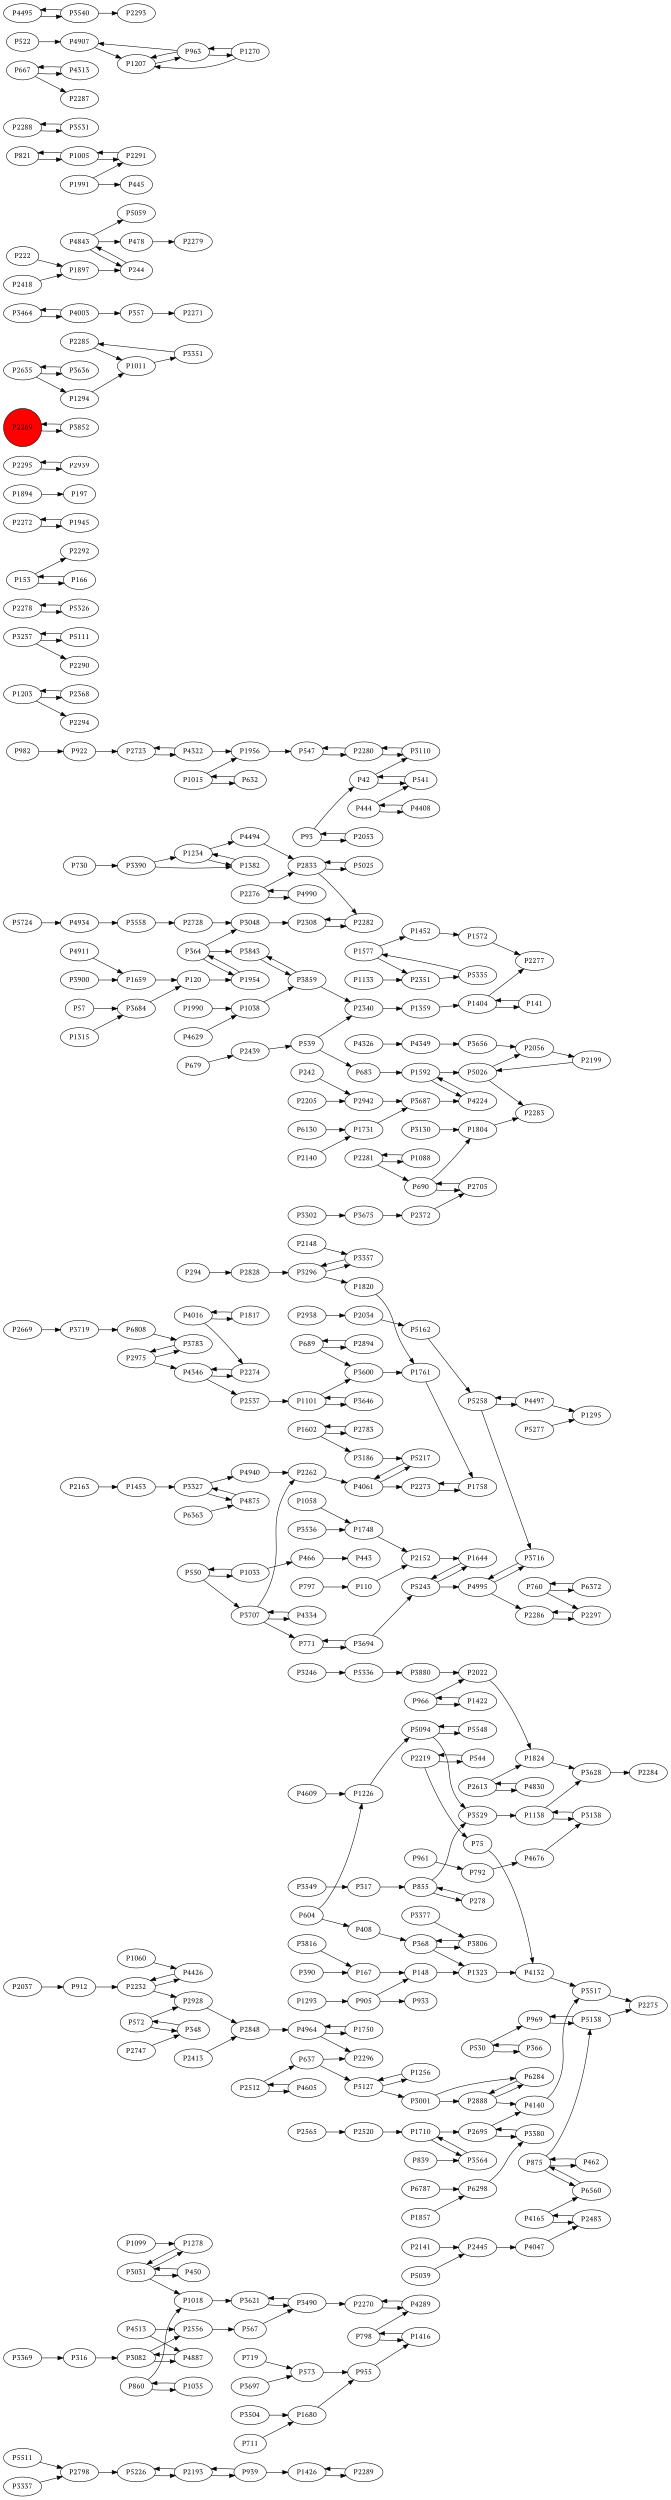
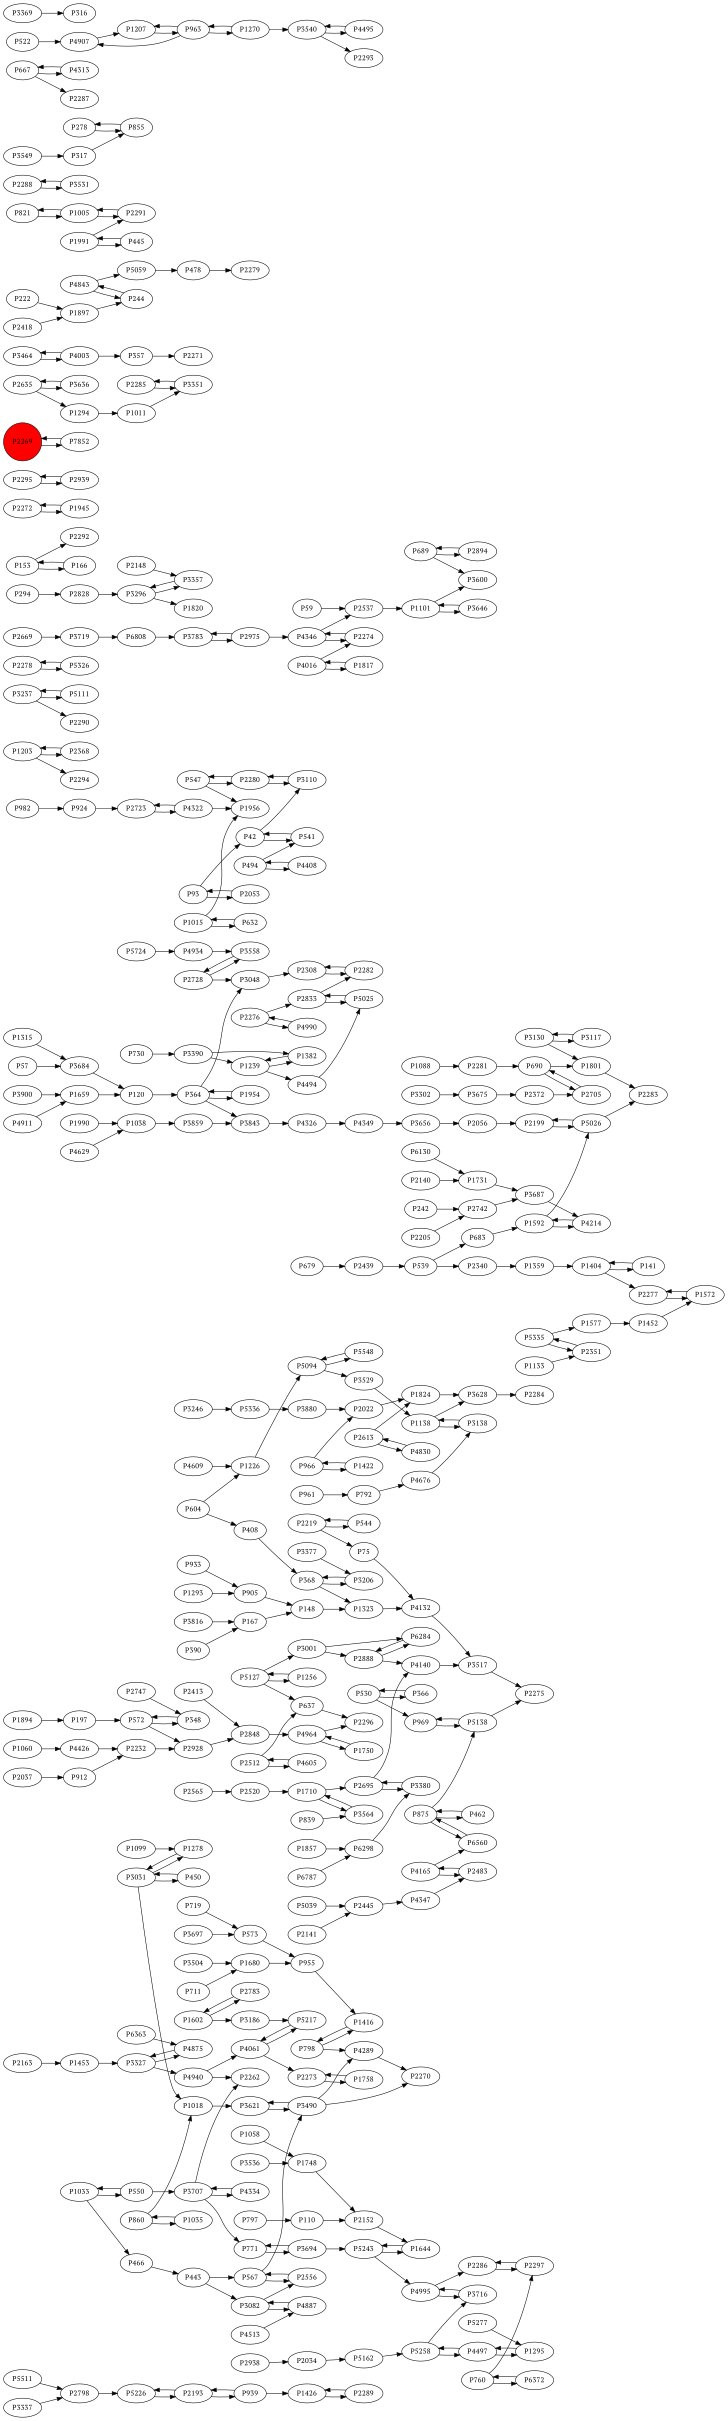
edge "P1270" -> "P1207": now "P1270" -> "P3540"
edge "P445" -> "P1991": added
edge "P4843" -> "P478": now "P5059" -> "P478"
edge "P2285" -> "P1011": now "P2285" -> "P3351"
node "P3852": label "P3852" -> "P7852"
node "P59": added
node "P922": label "P922" -> "P924"
edge "P1956" -> "P547": reversed
node "P444": label "P444" -> "P494"
edge "P4494" -> "P2833": now "P4494" -> "P5025"
node "P1234": label "P1234" -> "P1239"
edge "P1577" -> "P2351": now "P5335" -> "P2351"
edge "P3843" -> "P3859": now "P3843" -> "P4326"
edge "P2728" -> "P3558": added
edge "P120" -> "P1954": now "P120" -> "P364"
edge "P3859" -> "P2340": removed
node "P3117": added
edge "P5026" -> "P2056": now "P5026" -> "P2199"
node "P2942": label "P2942" -> "P2742"
node "P4224": label "P4224" -> "P4214"
node "P1804": label "P1804" -> "P1801"
edge "P2281" -> "P1088": removed
edge "P2277" -> "P1572": added
node "P1761": removed
edge "P2262" -> "P4061": now "P4940" -> "P4061"
edge "P197" -> "P572": added
edge "P855" -> "P3529": removed
node "P3806": label "P3806" -> "P3206"
edge "P2232" -> "P4426": removed
edge "P905" -> "P933": reversed
edge "P637" -> "P5127": reversed
node "P4047": label "P4047" -> "P4347"
edge "P443" -> "P567": added
edge "P2270" -> "P4289": now "P3490" -> "P4289"
edge "P4513" -> "P2556": now "P567" -> "P2556"
edge "P1295" -> "P4497": added
edge "P316" -> "P3082": now "P443" -> "P3082"
